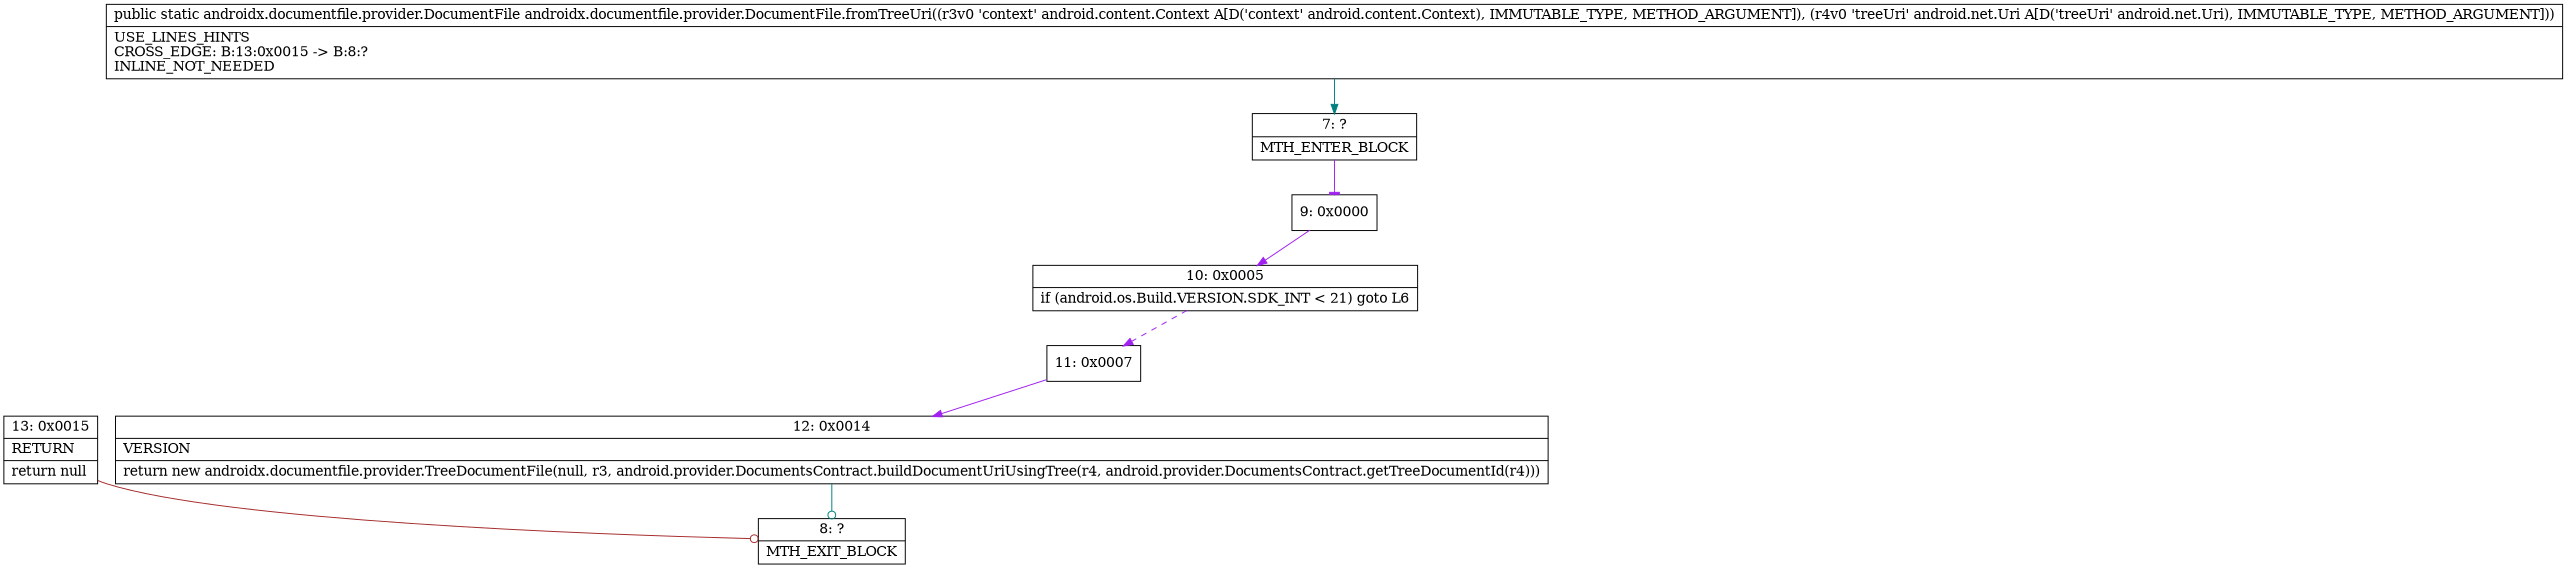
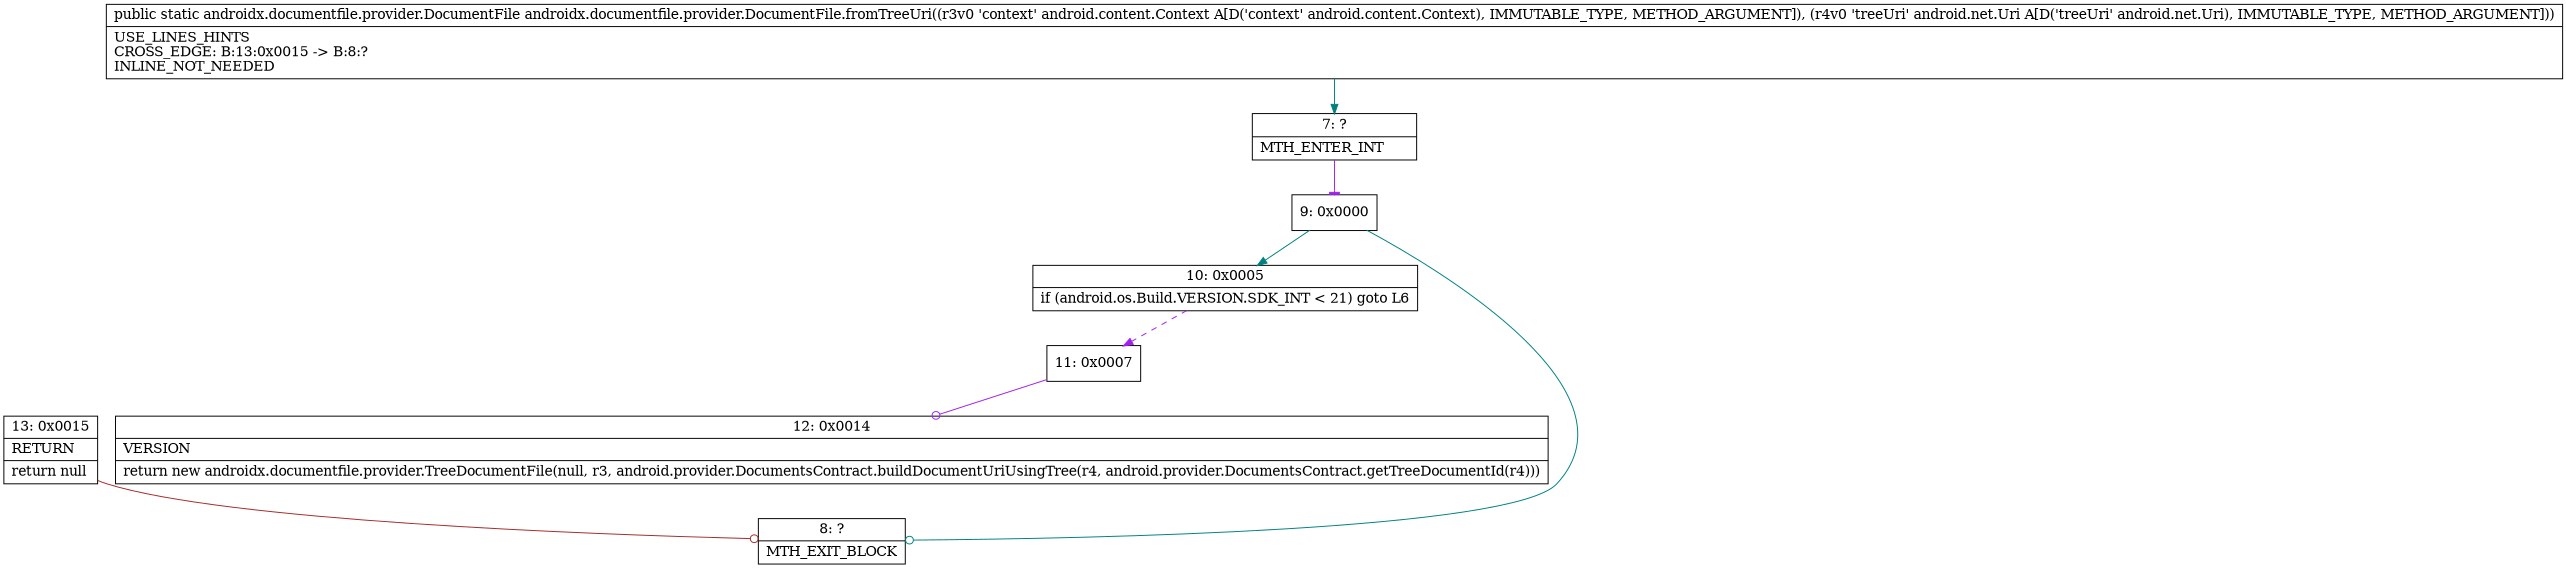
node "7: ?": text "MTH_ENTER_BLOCK" -> "MTH_ENTER_INT"
edge "9: 0x0000" -> "10: 0x0005": color purple -> teal
edge "11: 0x0007" -> "12: 0x0014": arrowhead normal -> odot
edge "12: 0x0014" -> "8: ?": now "9: 0x0000" -> "8: ?"
